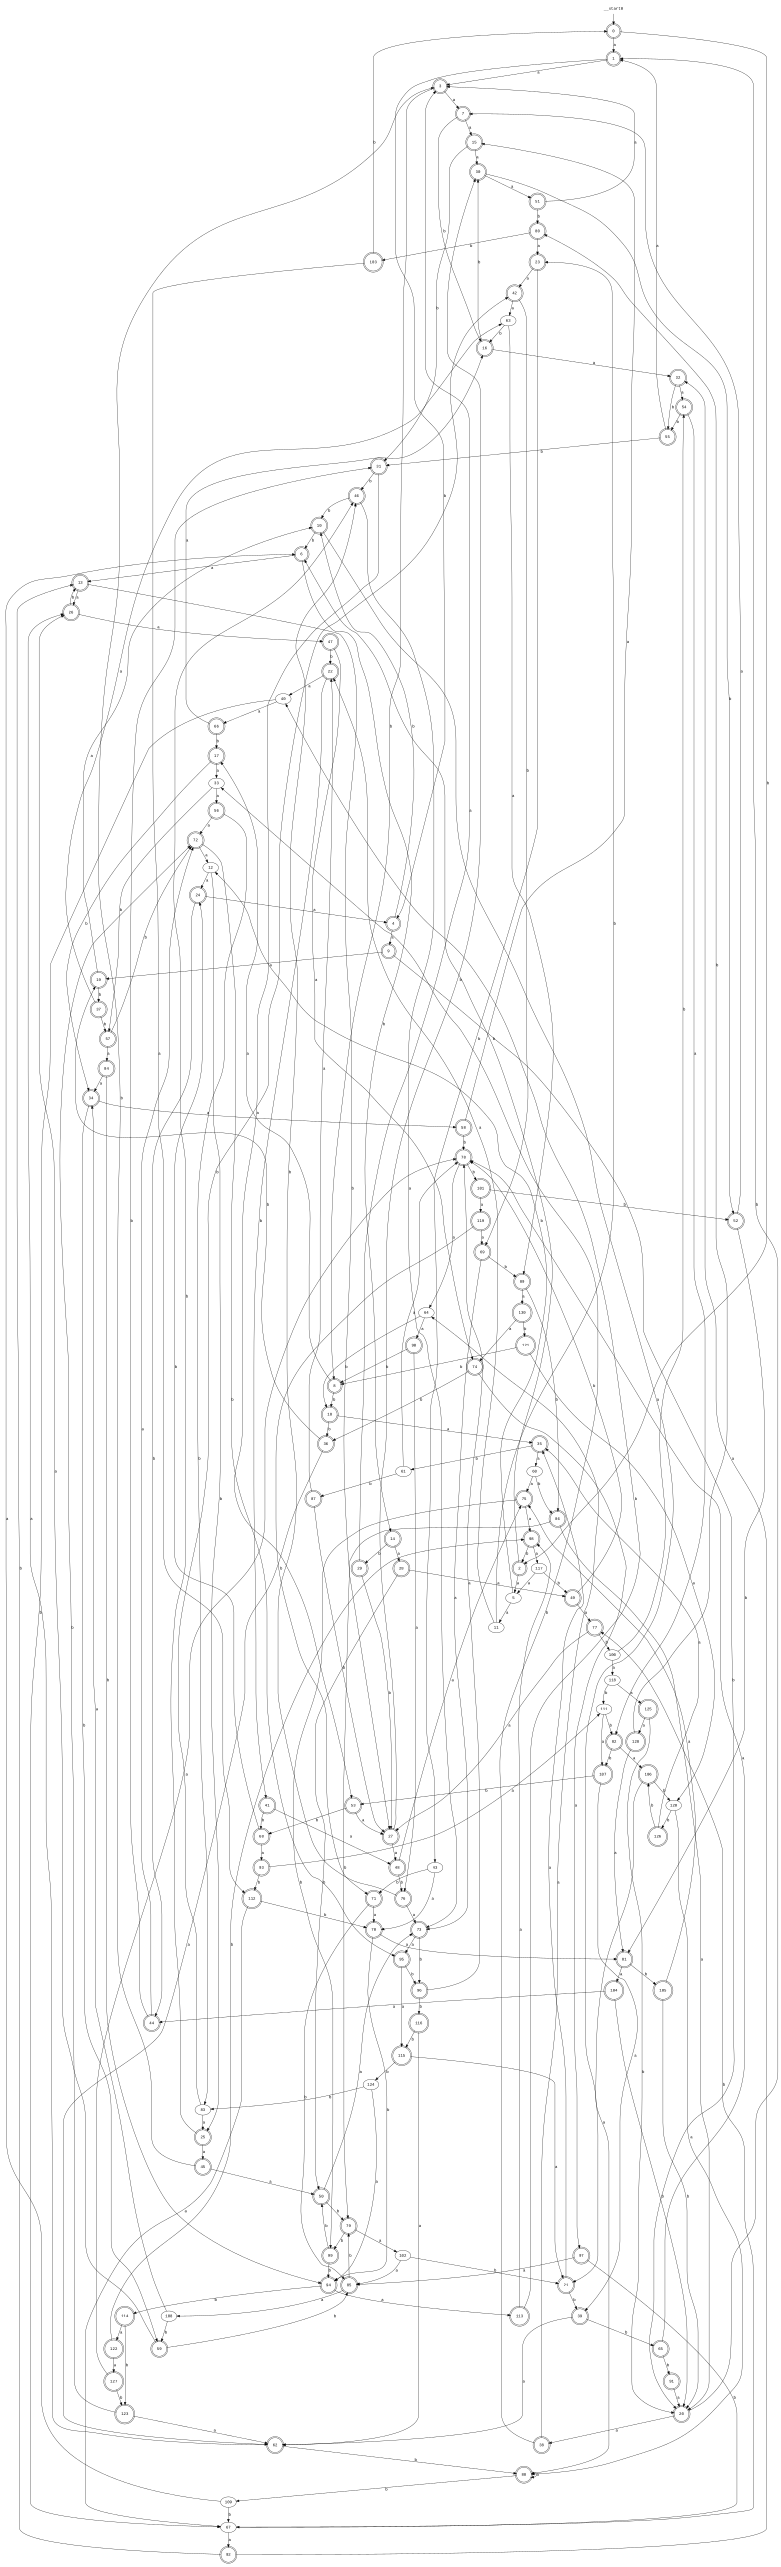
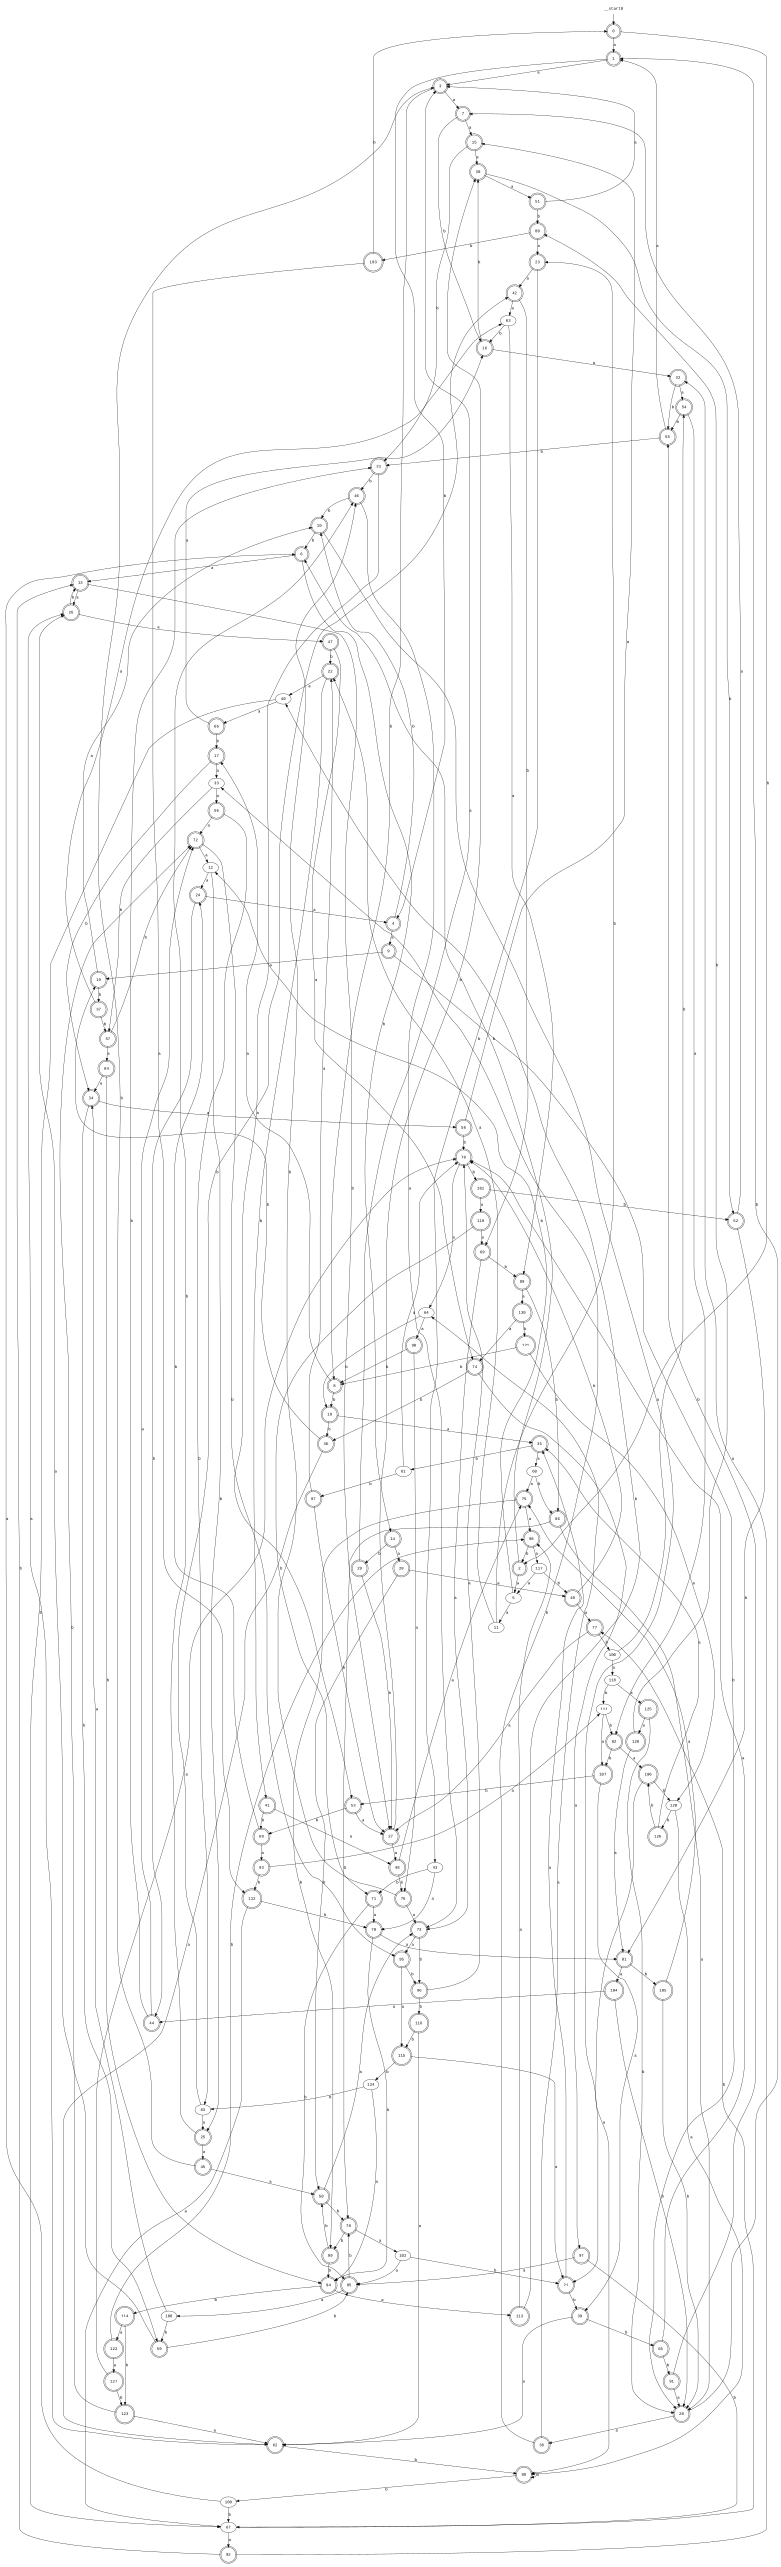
edge "91" -> "55": added, label "b"
